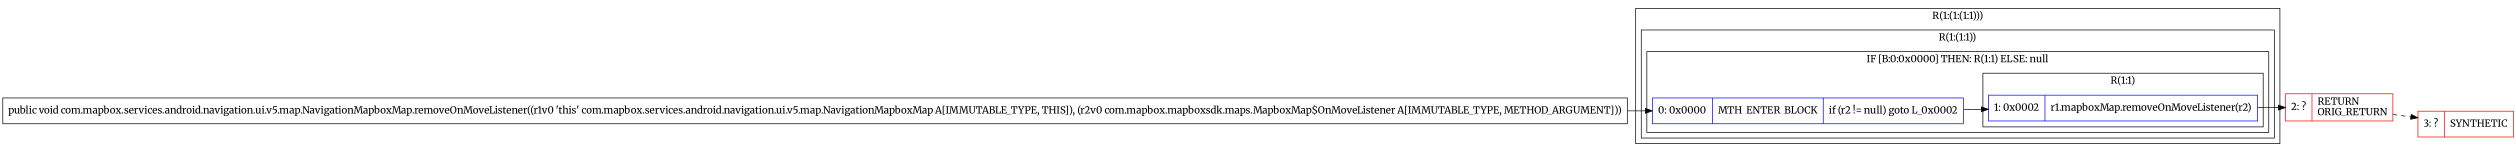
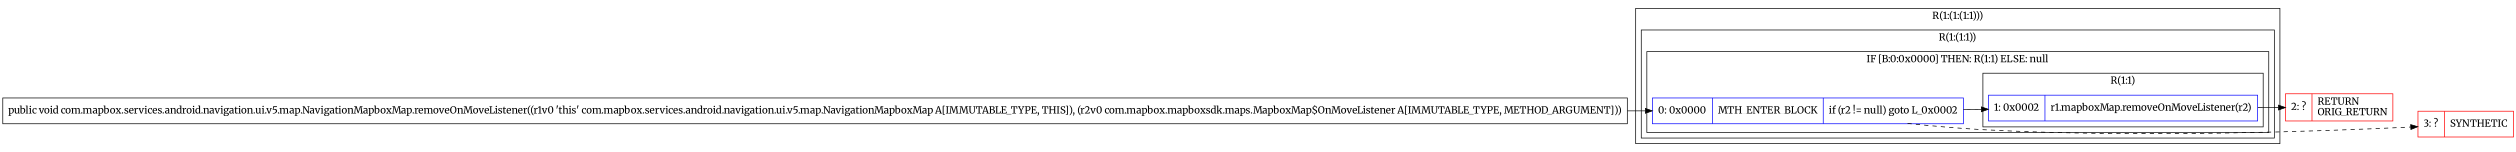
edge "2: ?" -> "3: ?": now "0: 0x0000" -> "3: ?"
